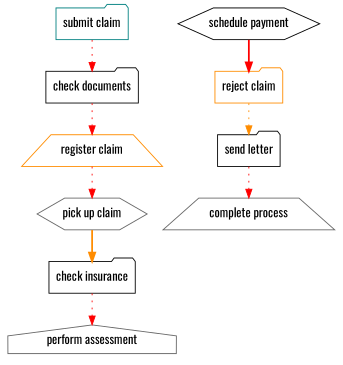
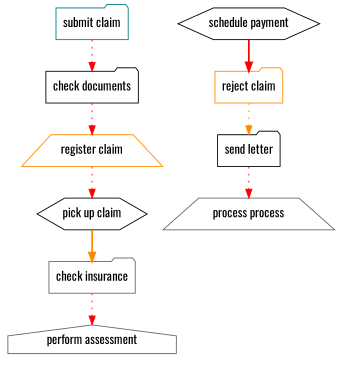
node "pick up claim": color gray40 -> black
node "complete process": label "complete process" -> "process process"
node "check insurance": color black -> gray40
